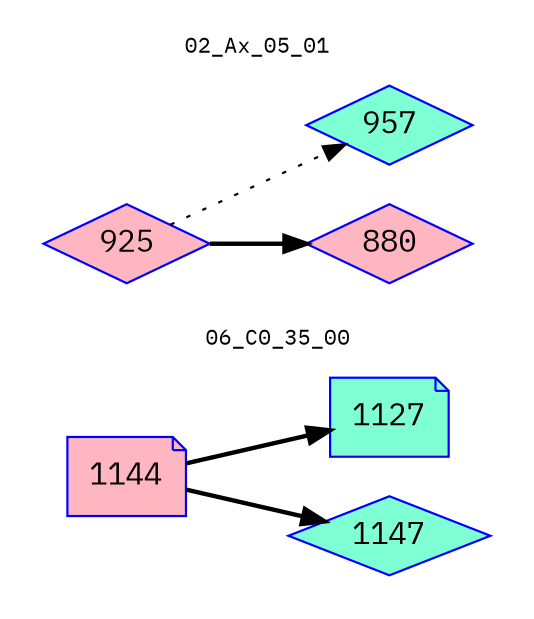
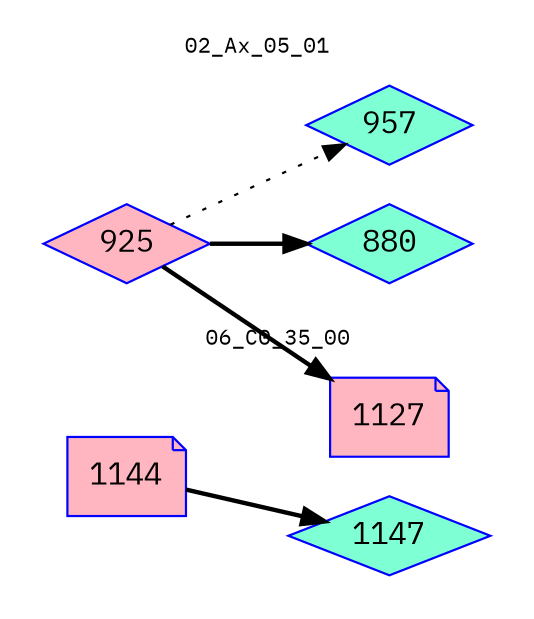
node "880": fillcolor lightpink -> aquamarine
node "1127": fillcolor aquamarine -> lightpink
edge "1144" -> "1127": now "925" -> "1127"
